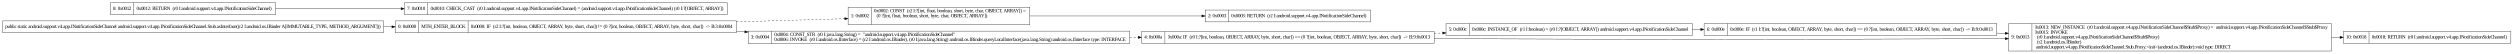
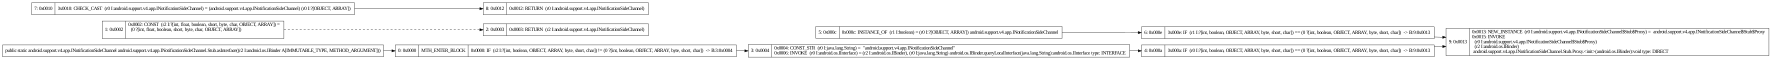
edge "8: 0x0012" -> "7: 0x0010": reversed
edge "1: 0x0002" -> "2: 0x0003": style solid -> dashed
edge "0: 0x0000" -> "1: 0x0002": removed
edge "4: 0x000a" -> "5: 0x000c": removed
edge "3: 0x0004" -> "4: 0x000a": style dashed -> solid
node "10: 0x0018": removed
